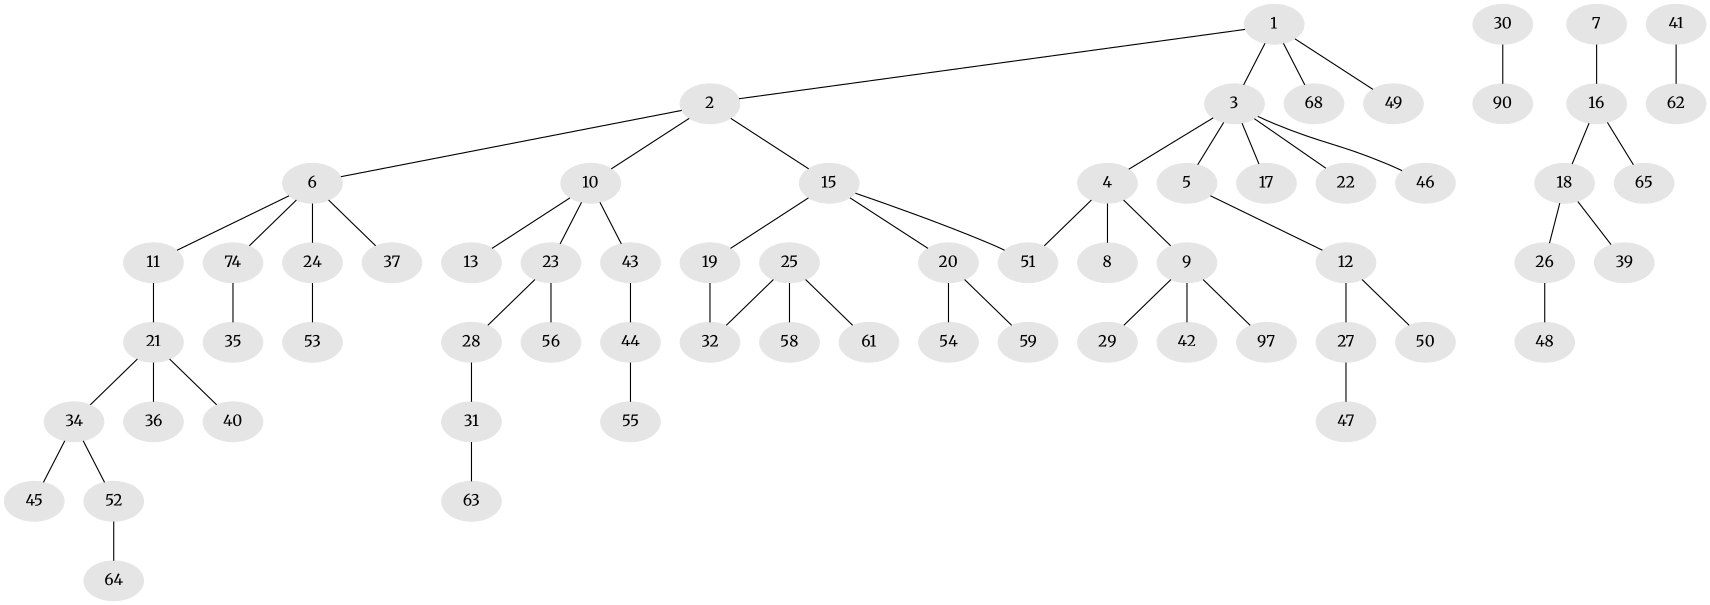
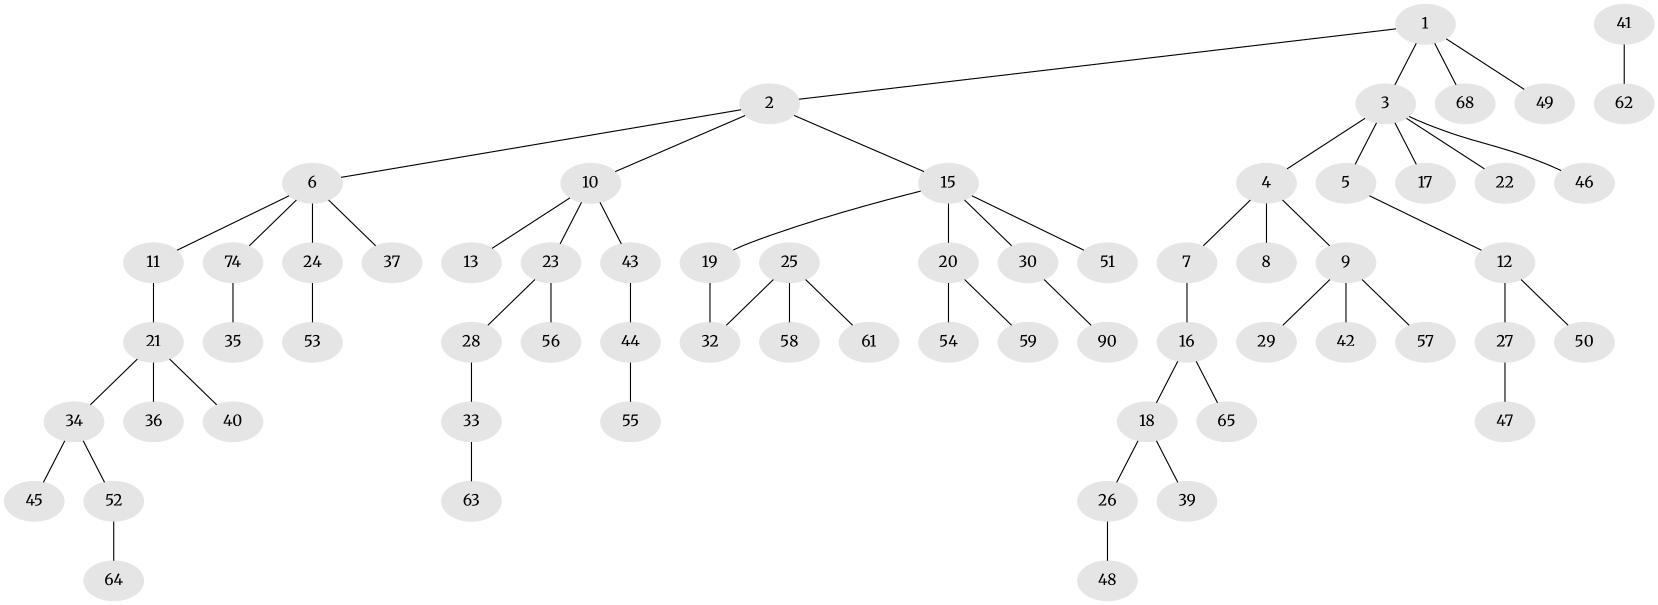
edge "15" -- "30": added
edge "4" -- "51": now "4" -- "7"
node "97": label "97" -> "57"
node "31": label "31" -> "33"
